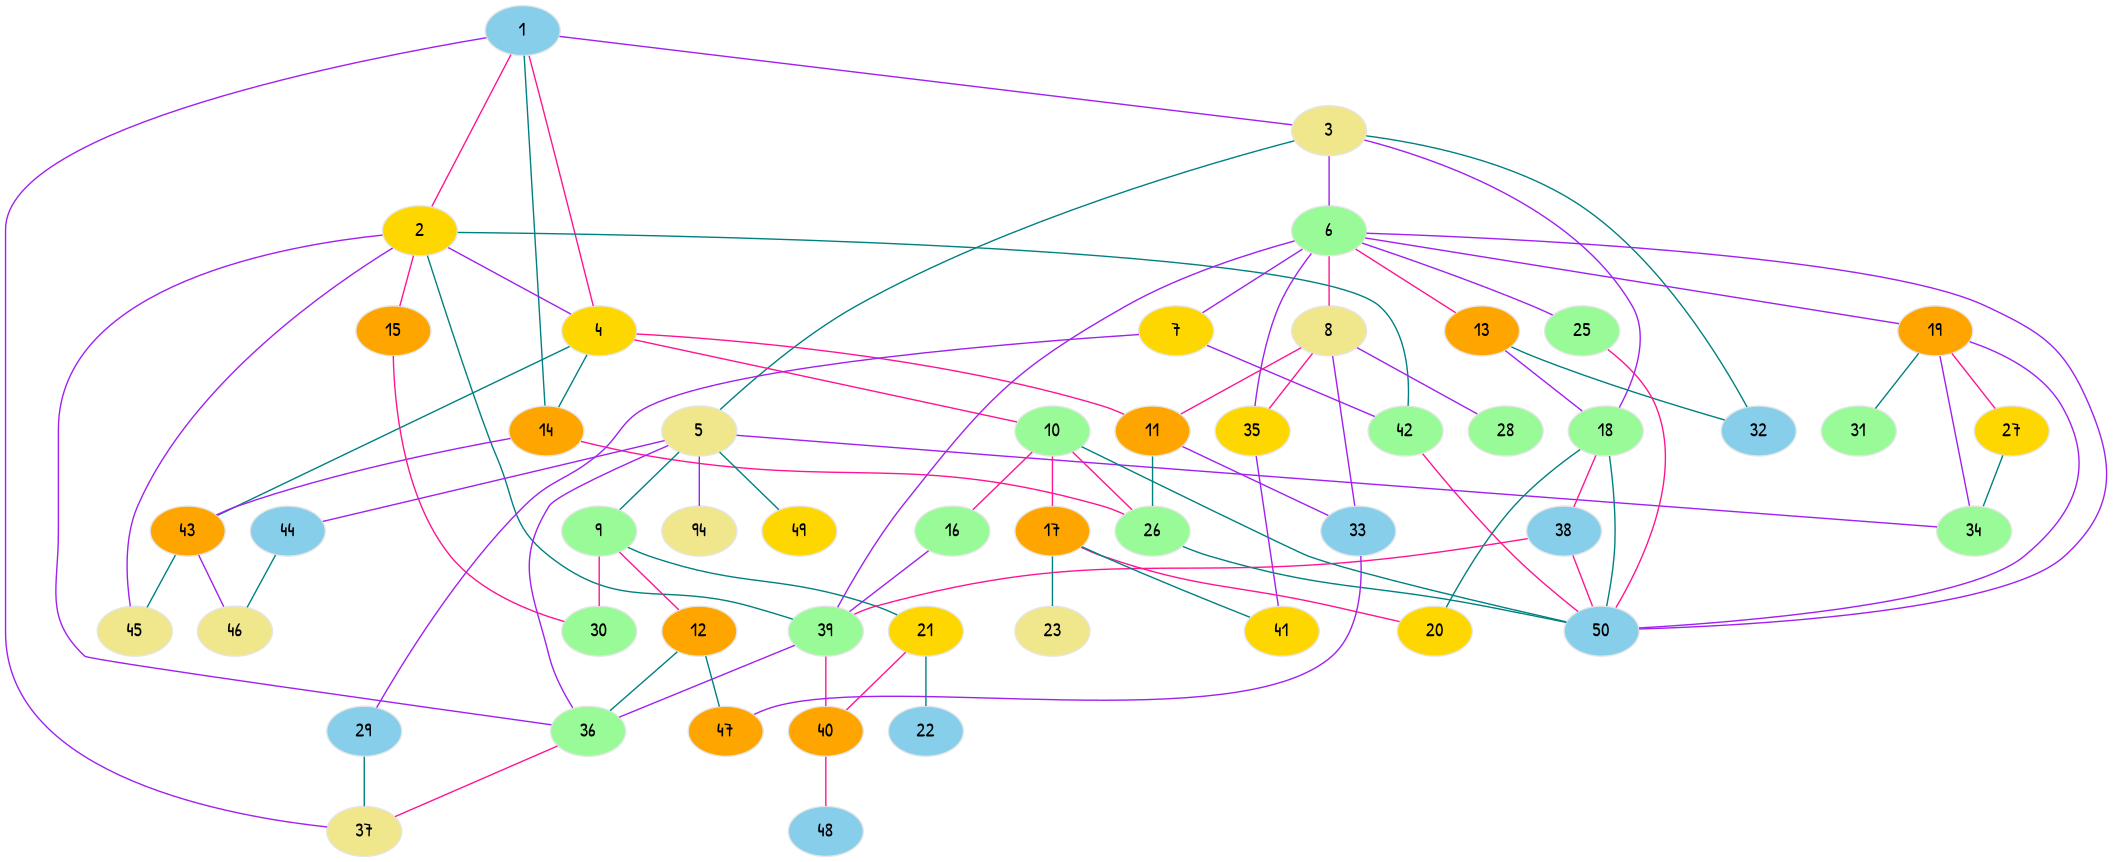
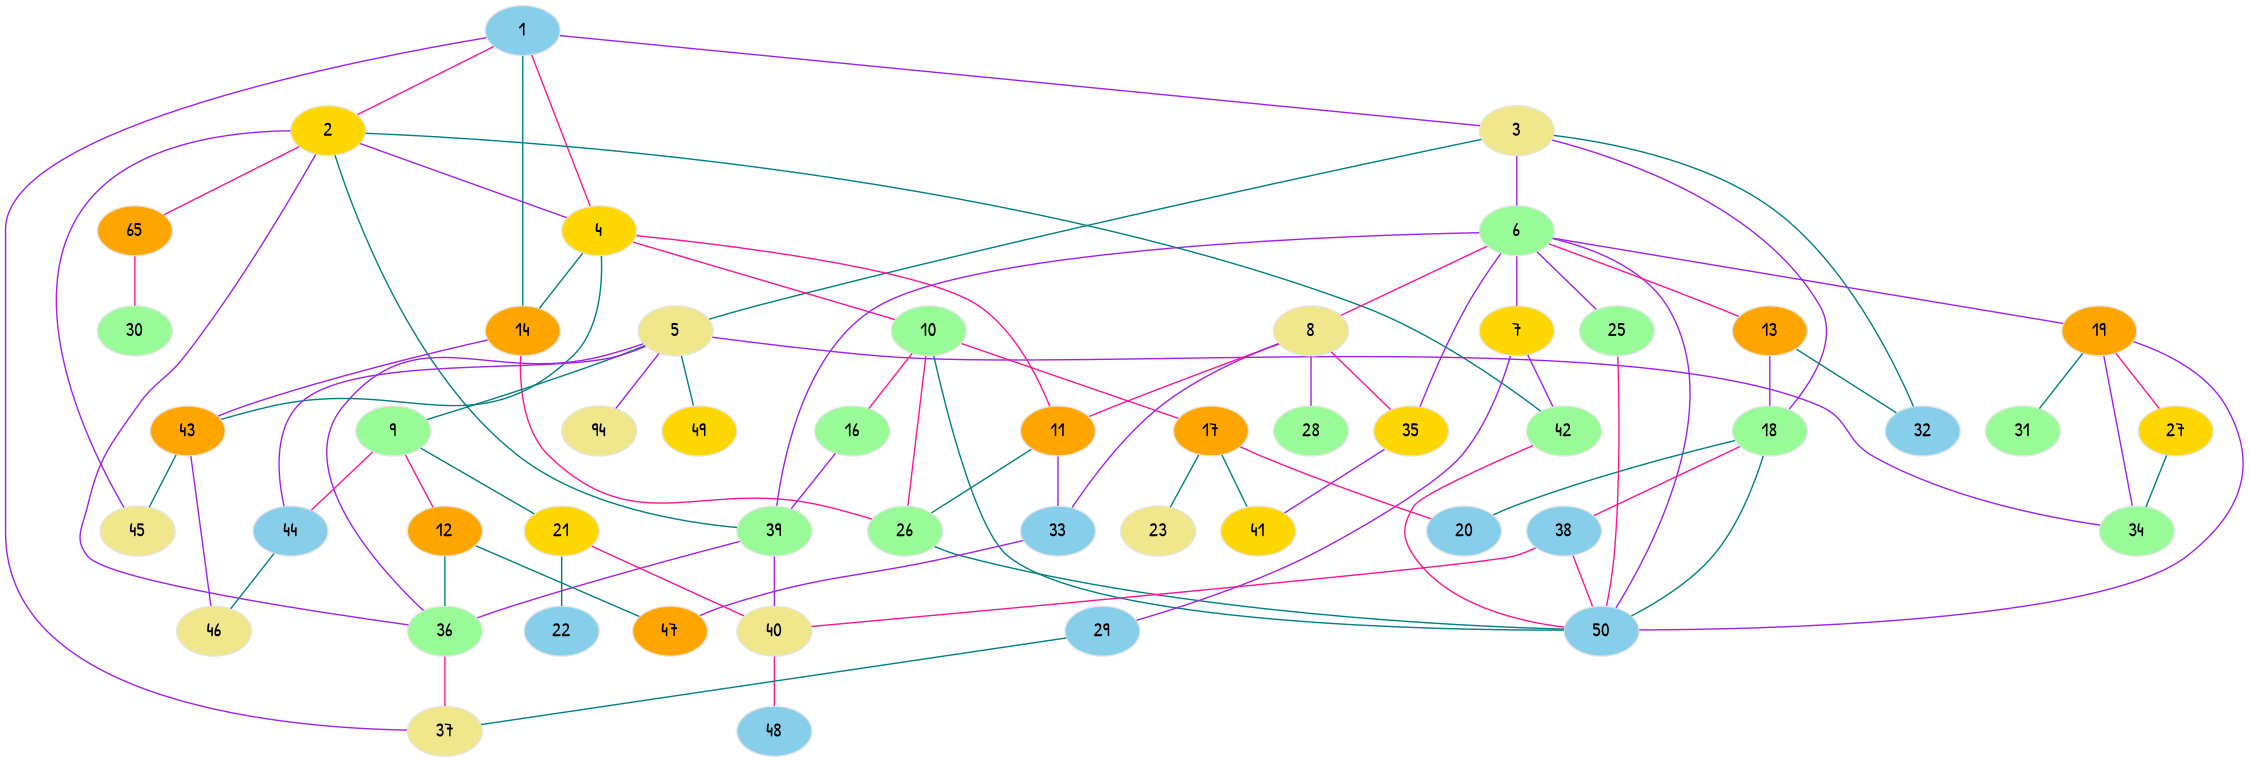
node "15": label "15" -> "65"
edge "38" -- "39": now "38" -- "40"
edge "9" -- "30": now "9" -- "44"
node "20": fillcolor gold -> skyblue
edge "39" -- "40": color deeppink -> purple
node "40": fillcolor orange -> khaki
